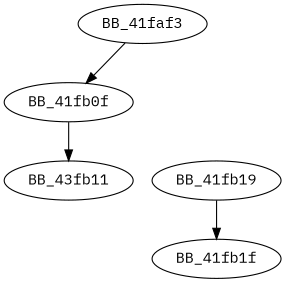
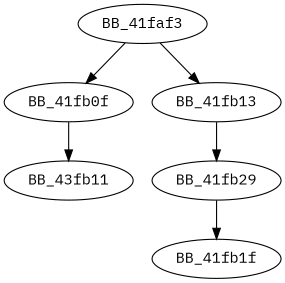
node "BB_41fb13": added
node "BB_41fb19": label "BB_41fb19" -> "BB_41fb29"
